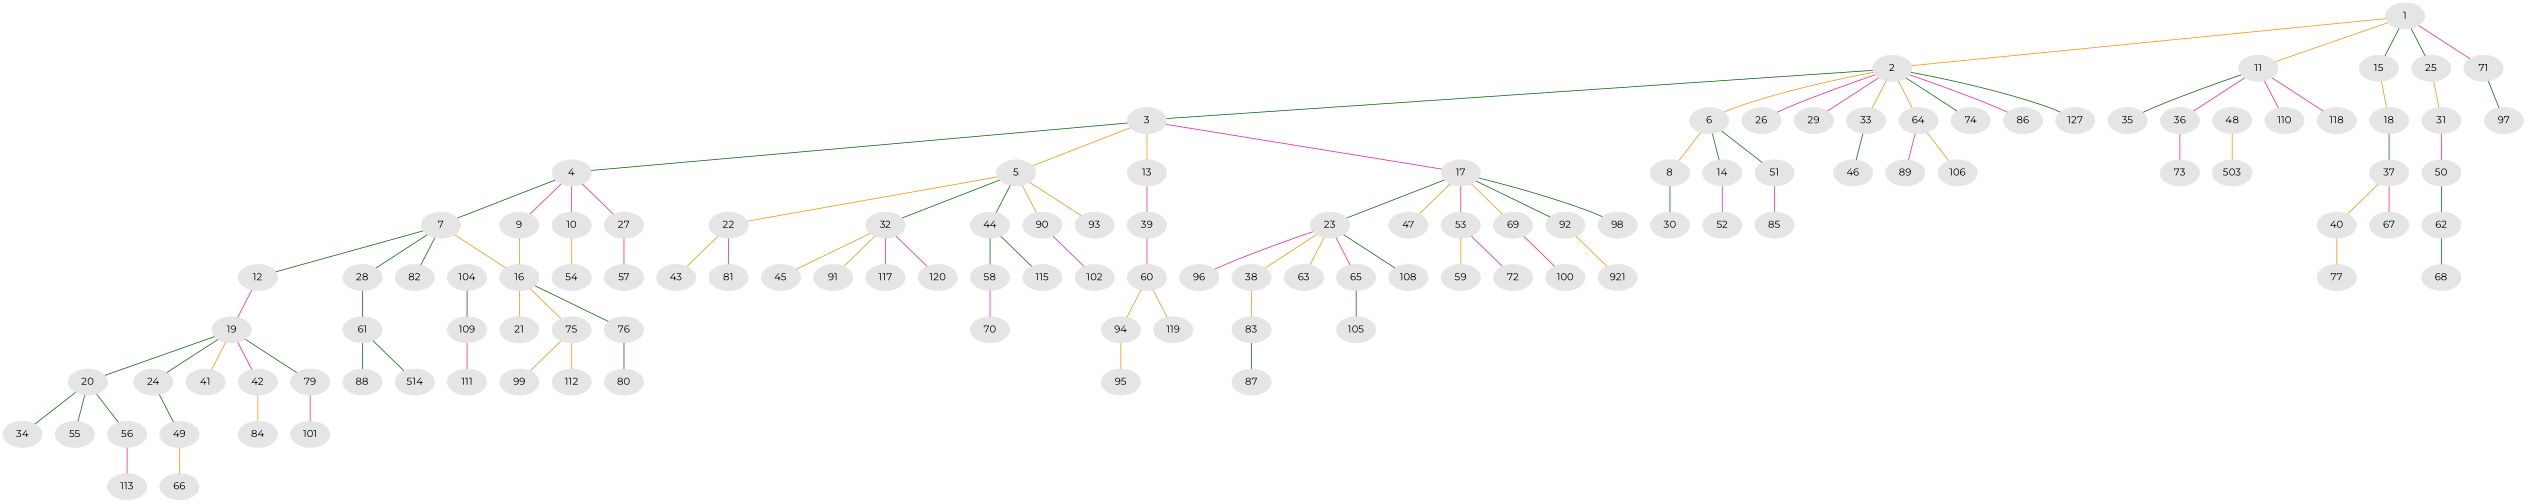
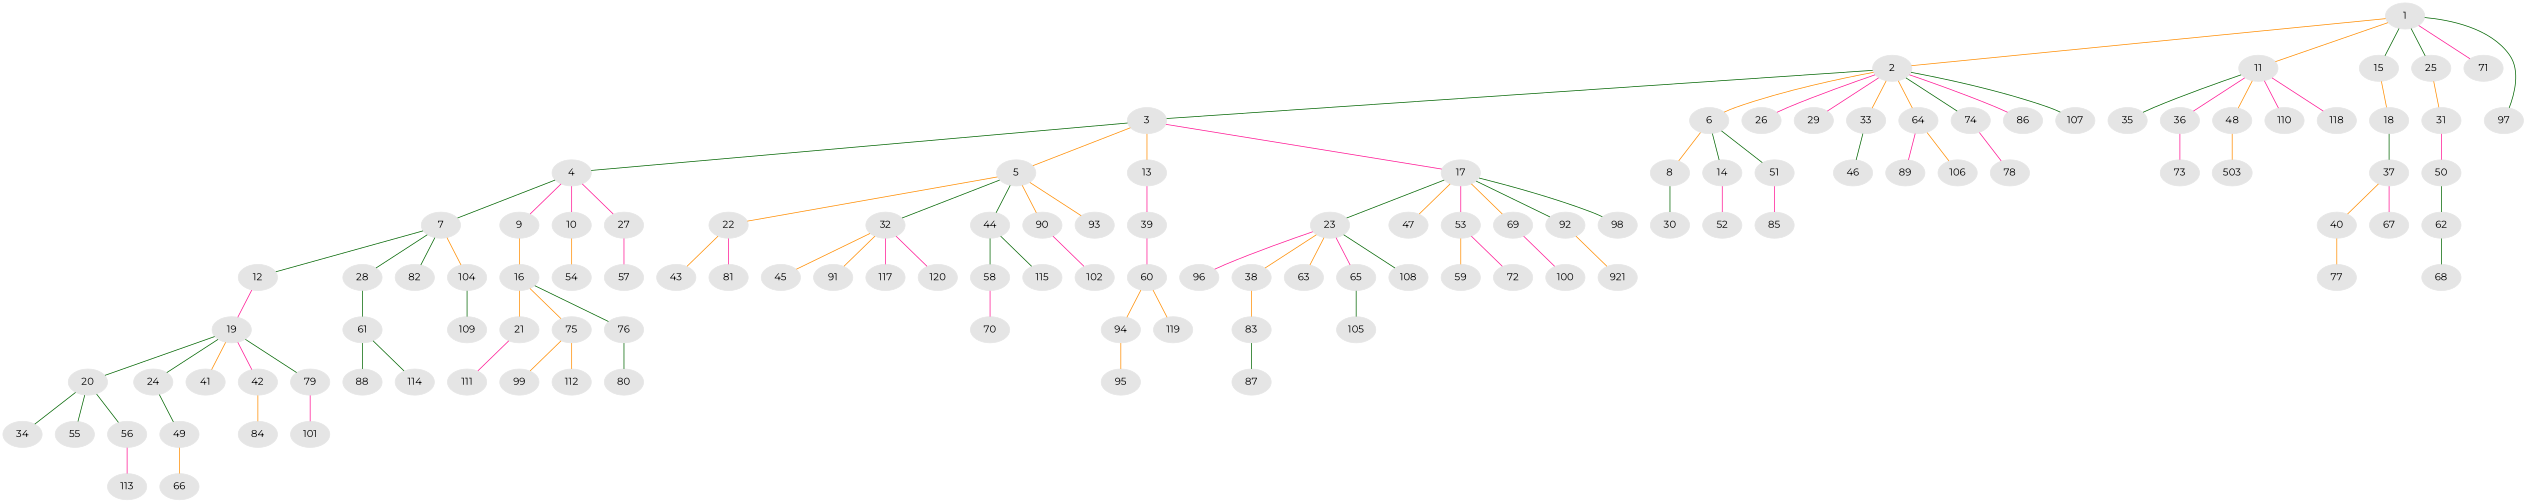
edge "11" -- "48": added
edge "71" -- "97": now "1" -- "97"
node "127": label "127" -> "107"
node "78": added
edge "7" -- "16": now "7" -- "104"
edge "109" -- "111": now "21" -- "111"
node "514": label "514" -> "114"
